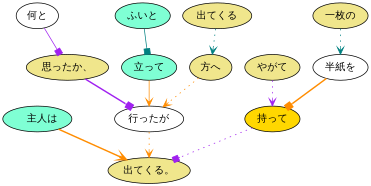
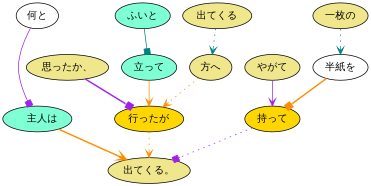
edge "何と" -> "思ったか、": now "何と" -> "主人は"
edge "やがて" -> "持って": style dotted -> solid
node "行ったが": fillcolor white -> gold
